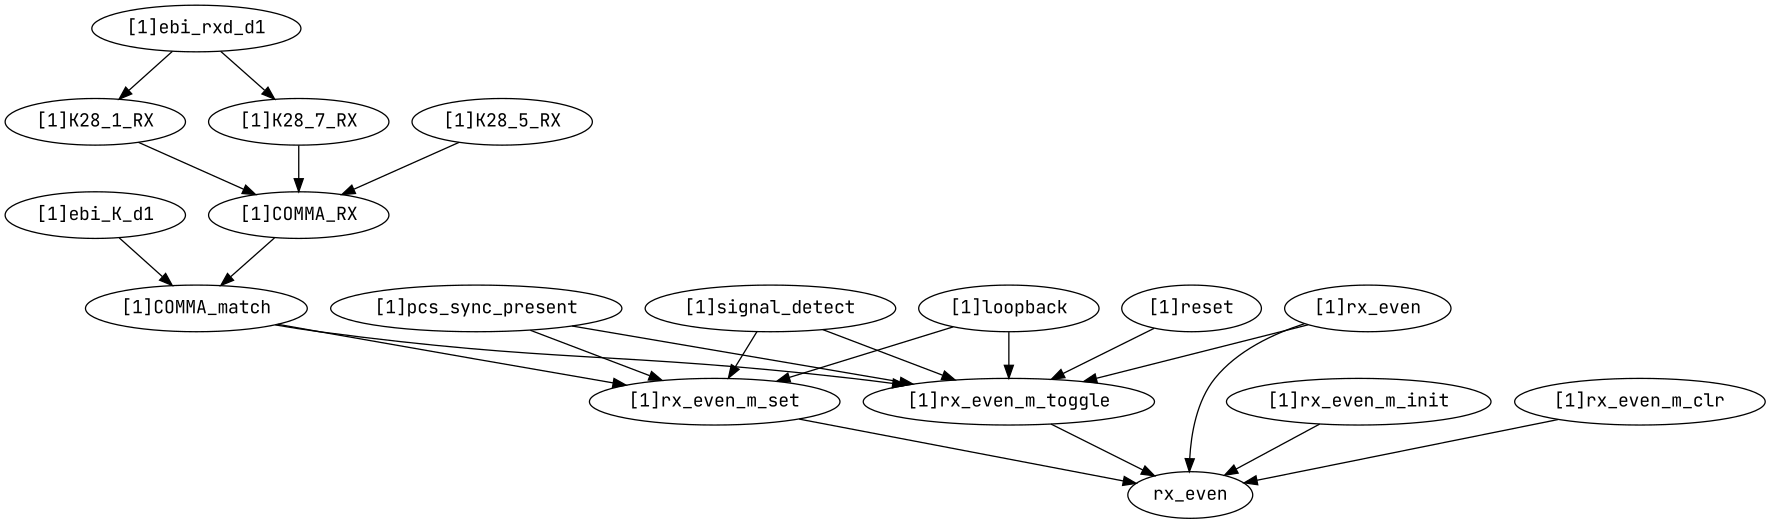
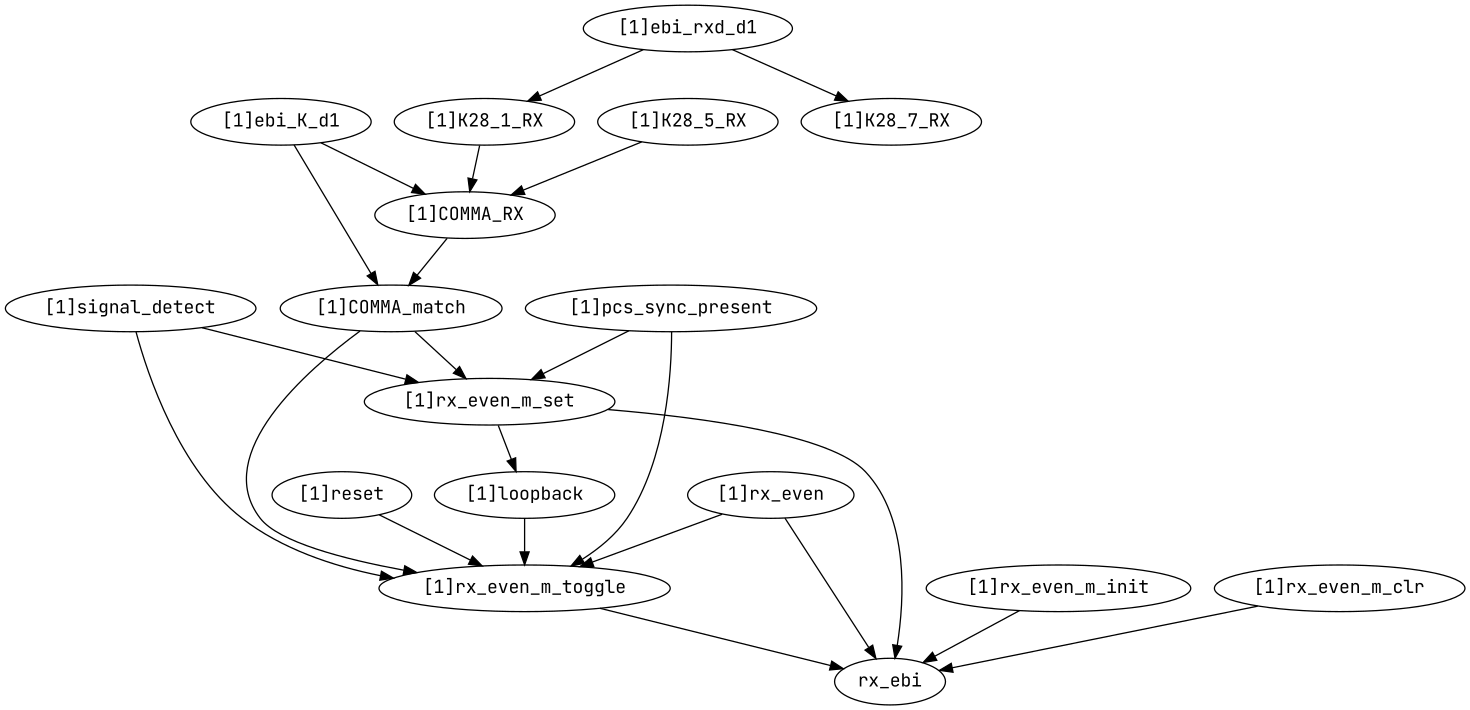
edge "[1]K28_7_RX" -> "[1]COMMA_RX": now "[1]ebi_K_d1" -> "[1]COMMA_RX"
edge "[1]loopback" -> "[1]rx_even_m_set": reversed
node "rx_even": label "rx_even" -> "rx_ebi"
